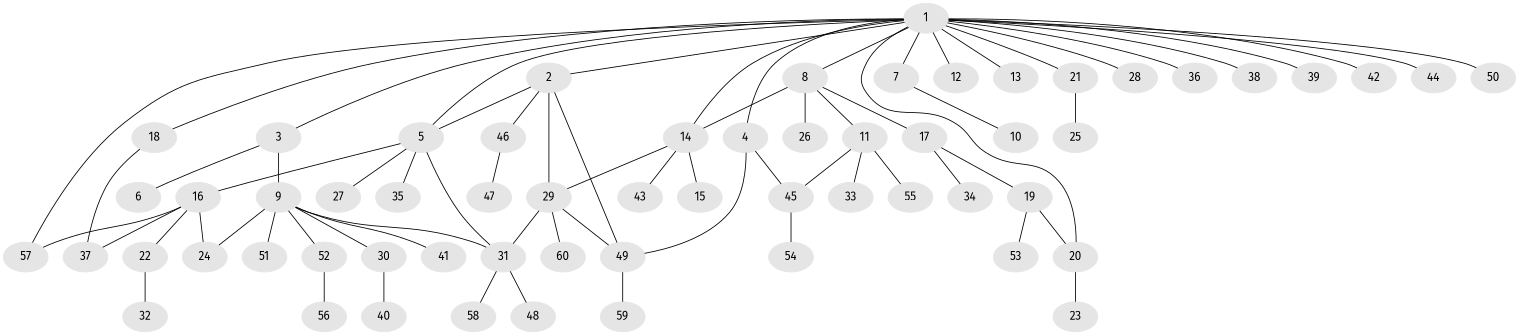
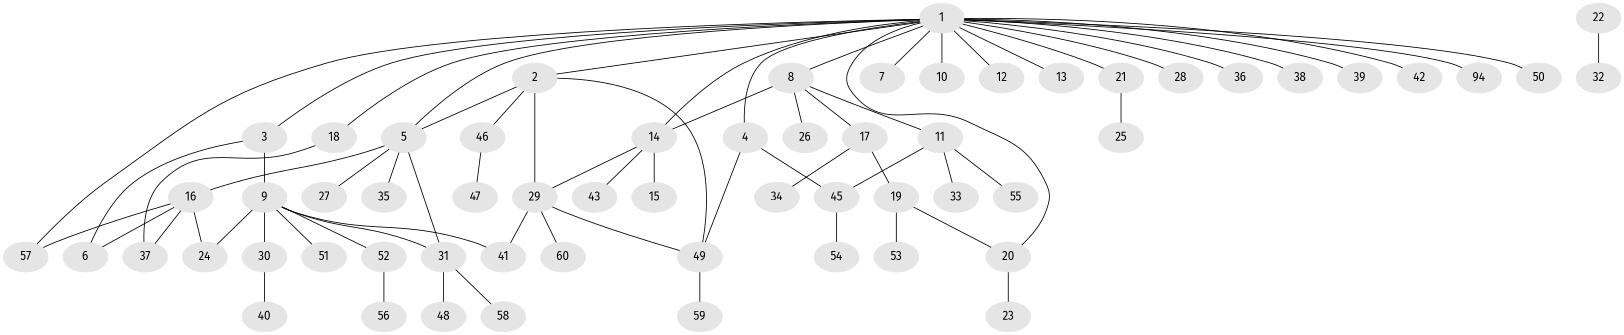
node "44": label "44" -> "94"
edge "7" -- "10": now "1" -- "10"
edge "16" -- "22": now "16" -- "6"
edge "29" -- "31": now "29" -- "41"
